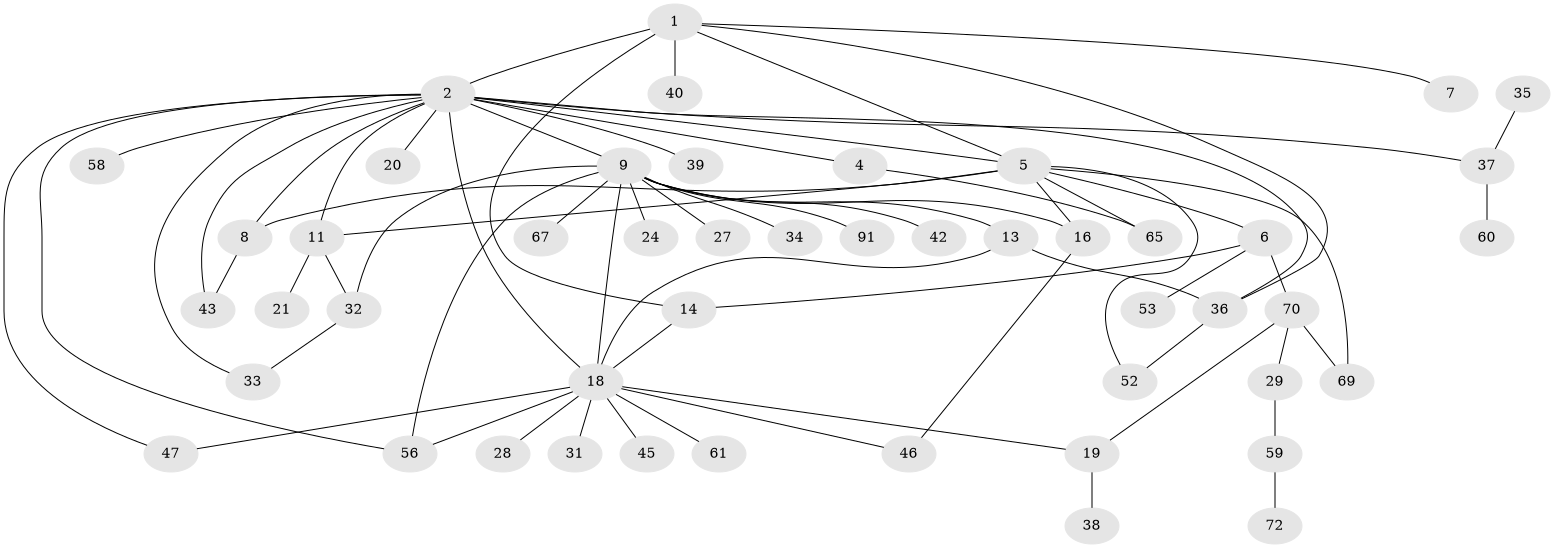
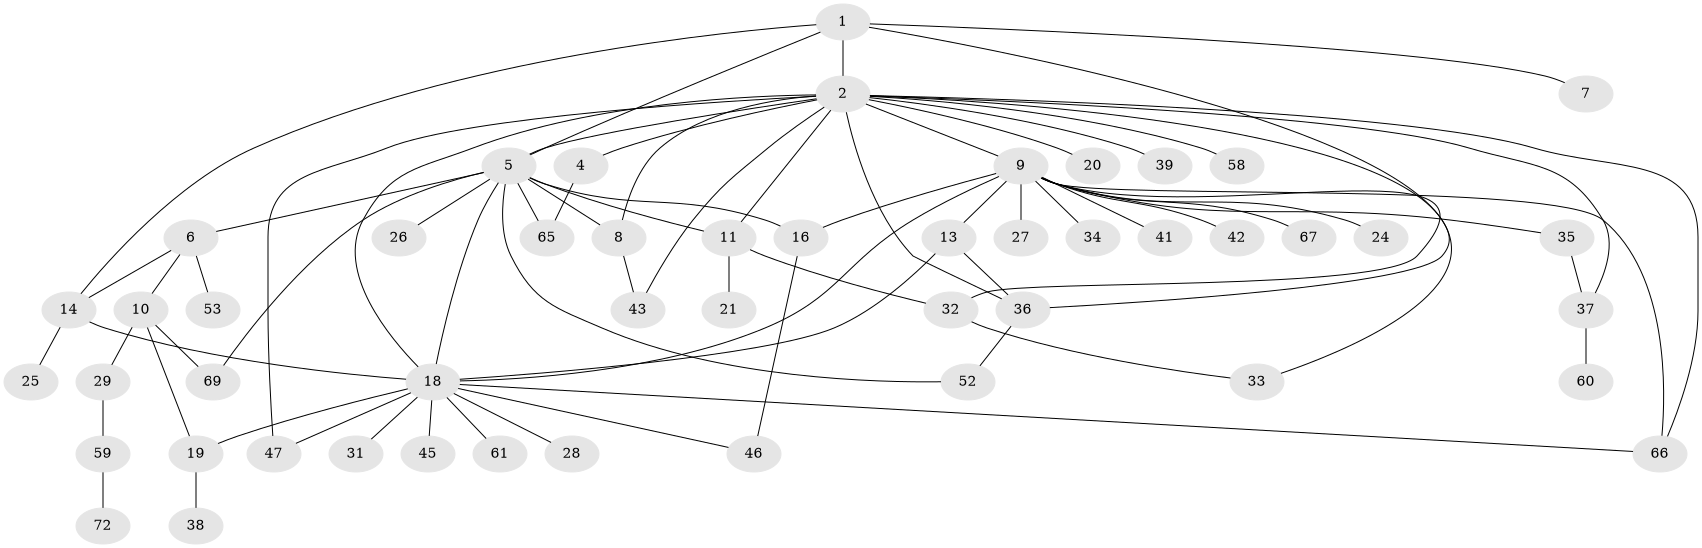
node "40": removed
edge "9" -- "35": added
node "26": added
node "91": label "91" -> "41"
edge "5" -- "18": added
node "70": label "70" -> "10"
node "25": added
node "56": label "56" -> "66"
